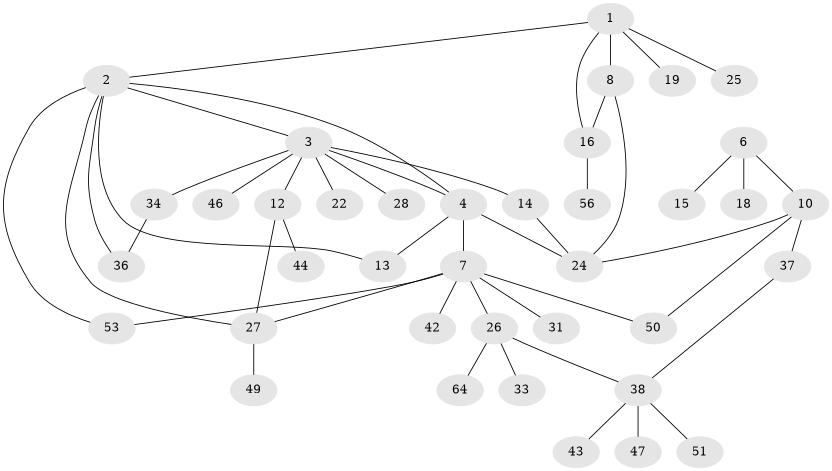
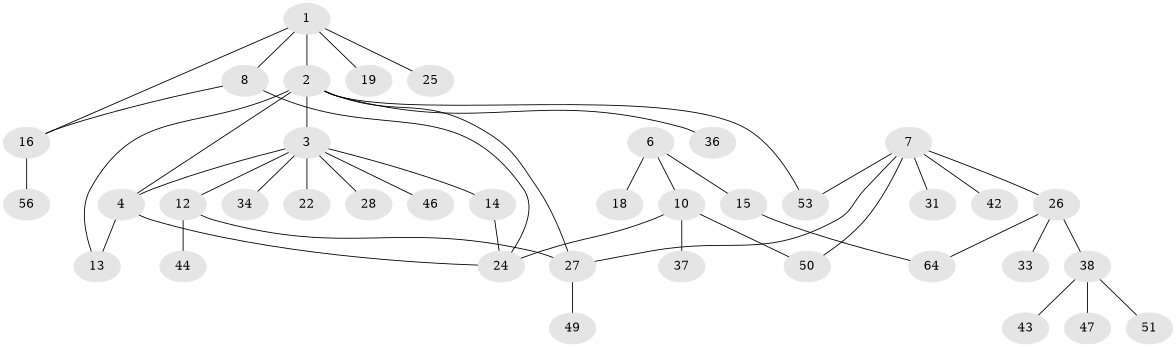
edge "34" -- "36": removed
edge "4" -- "7": removed
edge "15" -- "64": added
edge "37" -- "38": removed
